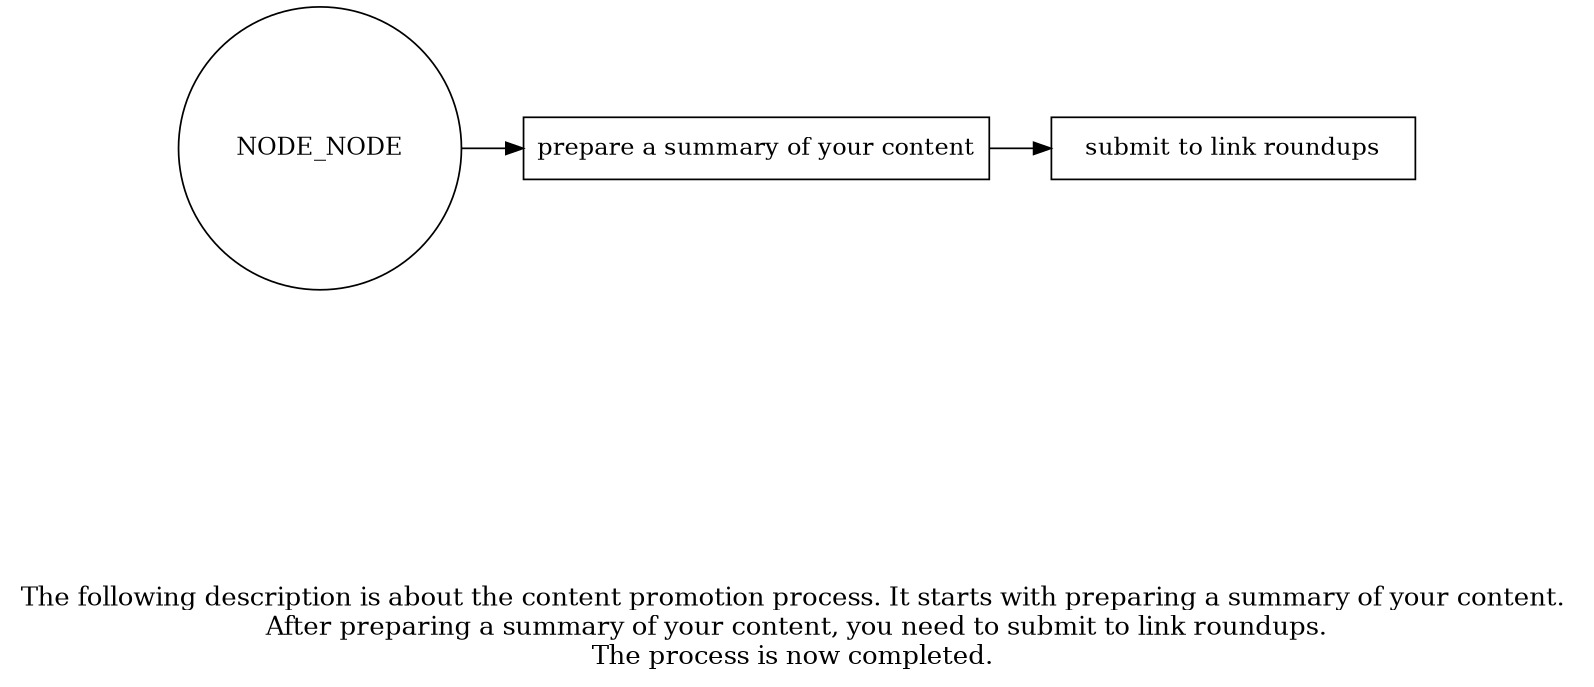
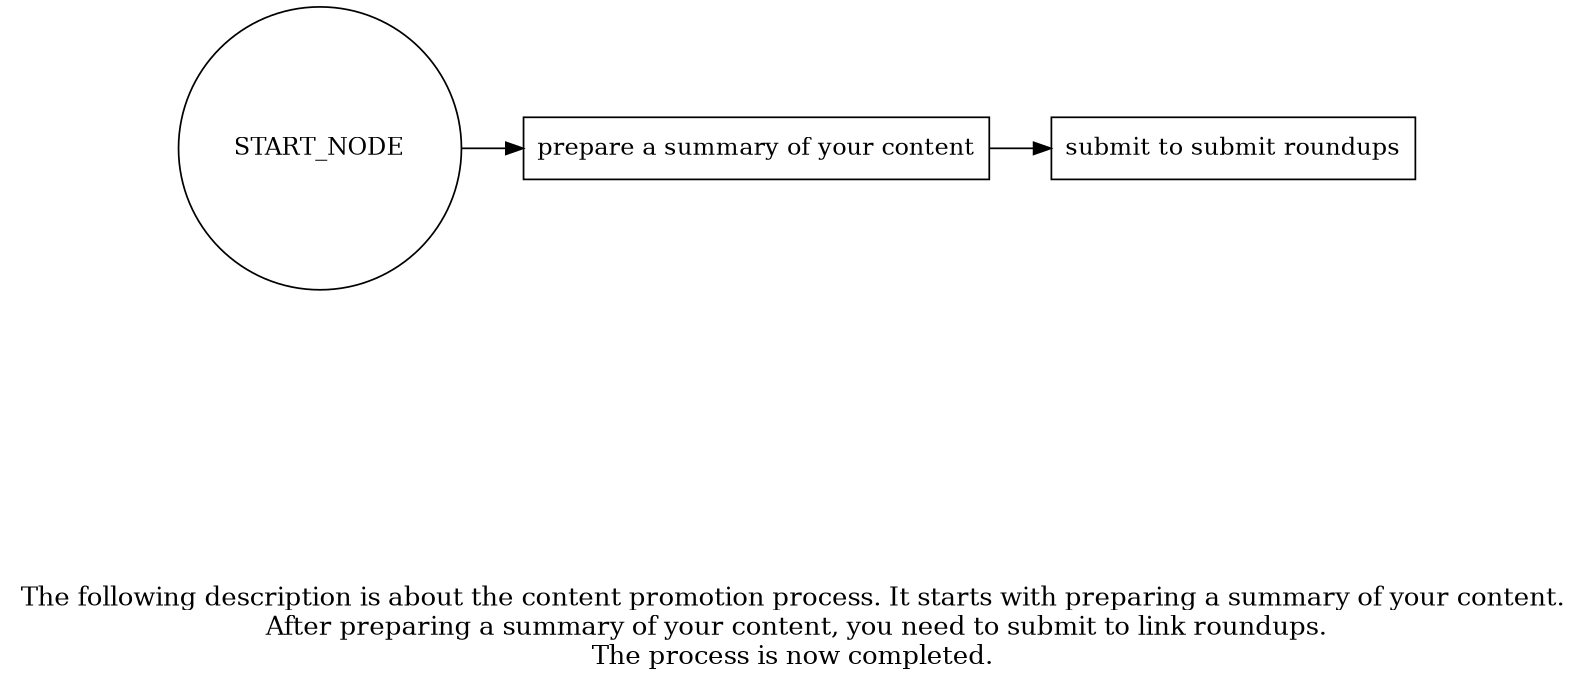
node "NODE_NODE": label "NODE_NODE" -> "START_NODE"
node "submit to link roundups": label "submit to link roundups" -> "submit to submit roundups"
